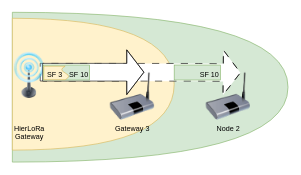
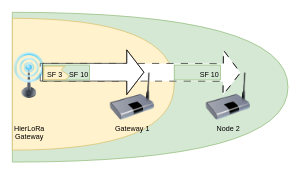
node "Gateway 3": label "Gateway 3" -> "Gateway 1"
